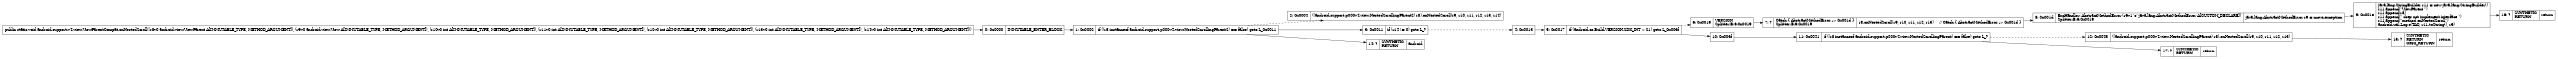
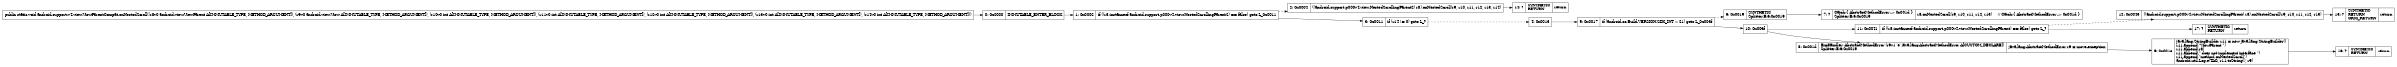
node "6: 0x0019": text "VERSION" -> "SYNTHETIC"
edge "7: ?" -> "8: 0x001d": now "10: 0x003f" -> "8: 0x001d"
edge "1: 0x0002" -> "14: ?": now "2: 0x0004" -> "14: ?"
node "14: ?": text "android" -> "return"
